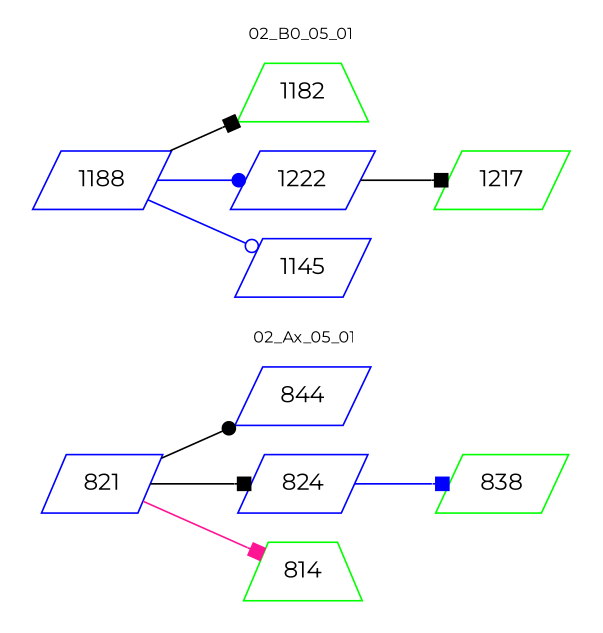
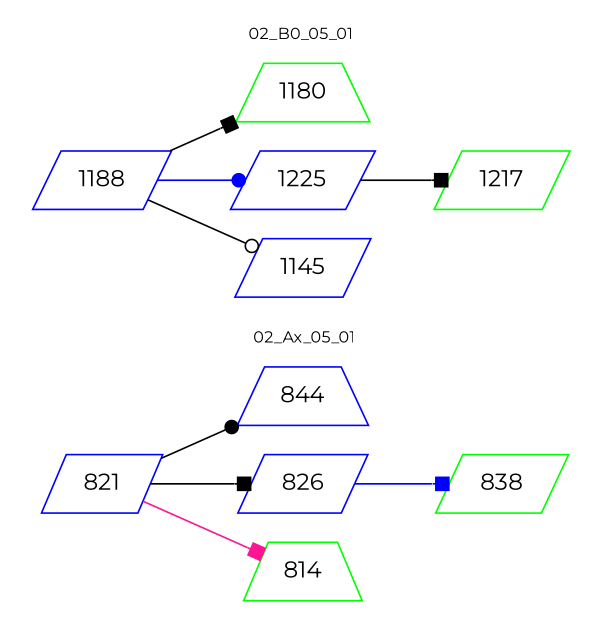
node "1182": label "1182" -> "1180"
node "1222": label "1222" -> "1225"
edge "1188" -> "1145": color blue -> black
node "844": shape parallelogram -> trapezium
node "824": label "824" -> "826"
